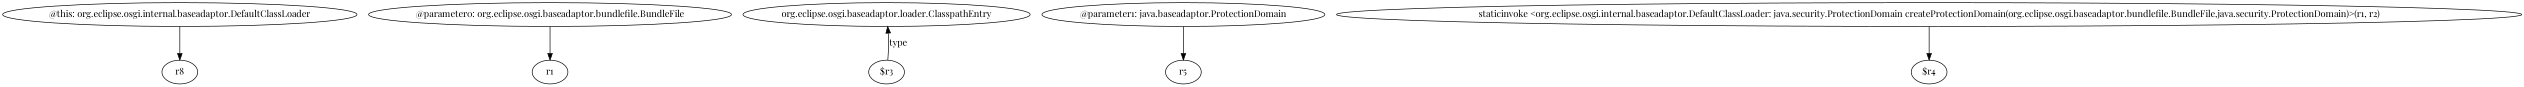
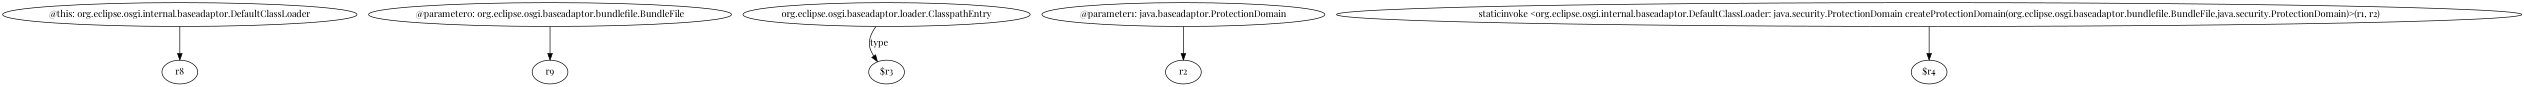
edge "$r3" -> "org.eclipse.osgi.baseadaptor.loader.ClasspathEntry": reversed
node "r1": label "r1" -> "r9"
node "r5": label "r5" -> "r2"
